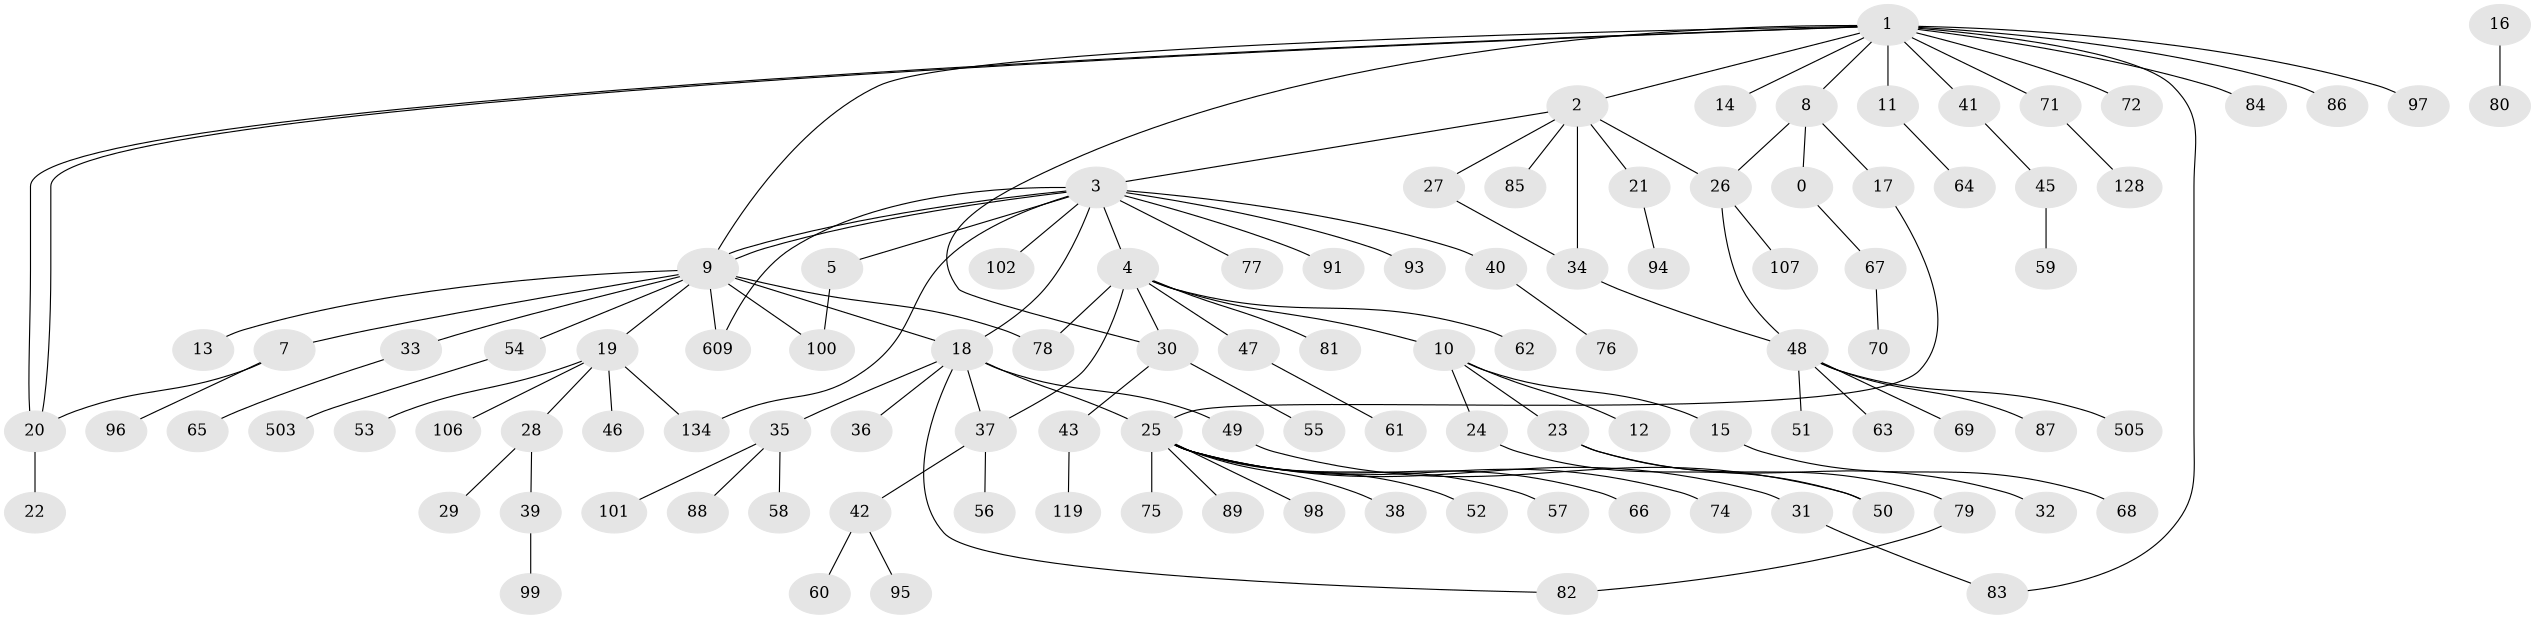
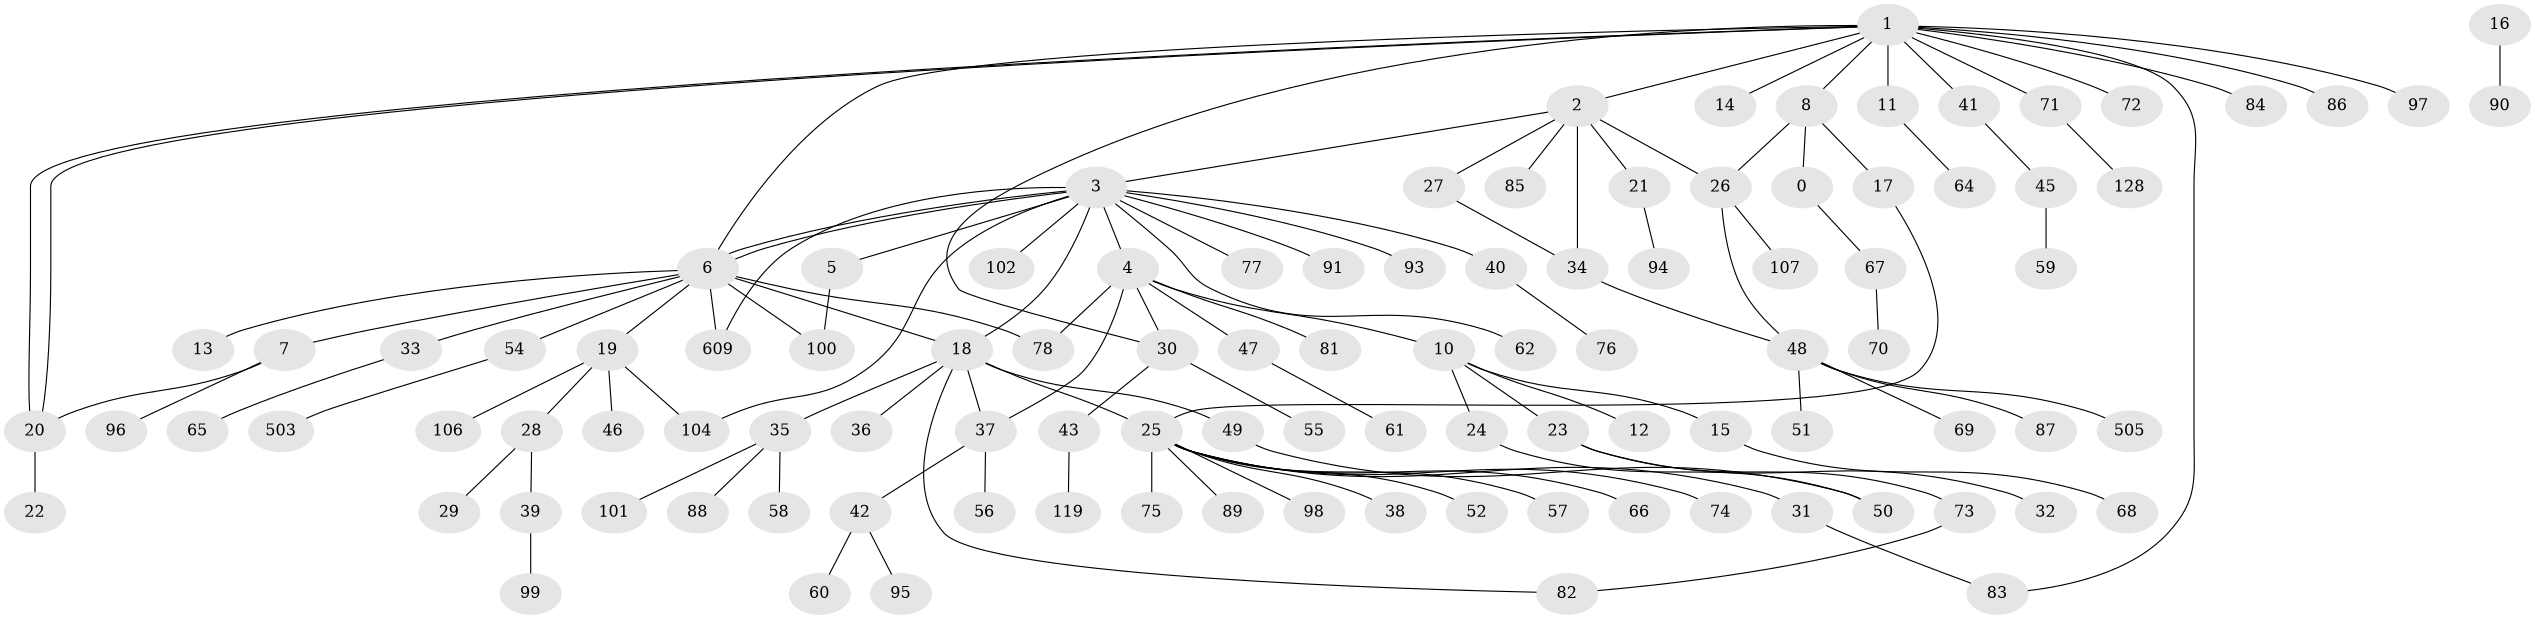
node "80": label "80" -> "90"
node "9": label "9" -> "6"
edge "4" -- "62": now "3" -- "62"
node "53": removed
node "134": label "134" -> "104"
node "63": removed
node "79": label "79" -> "73"
